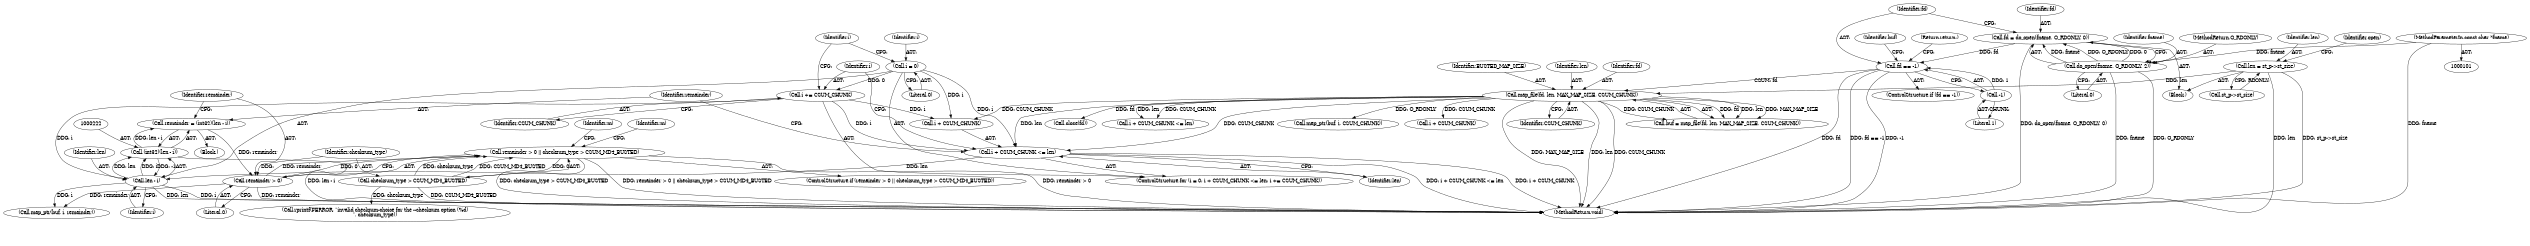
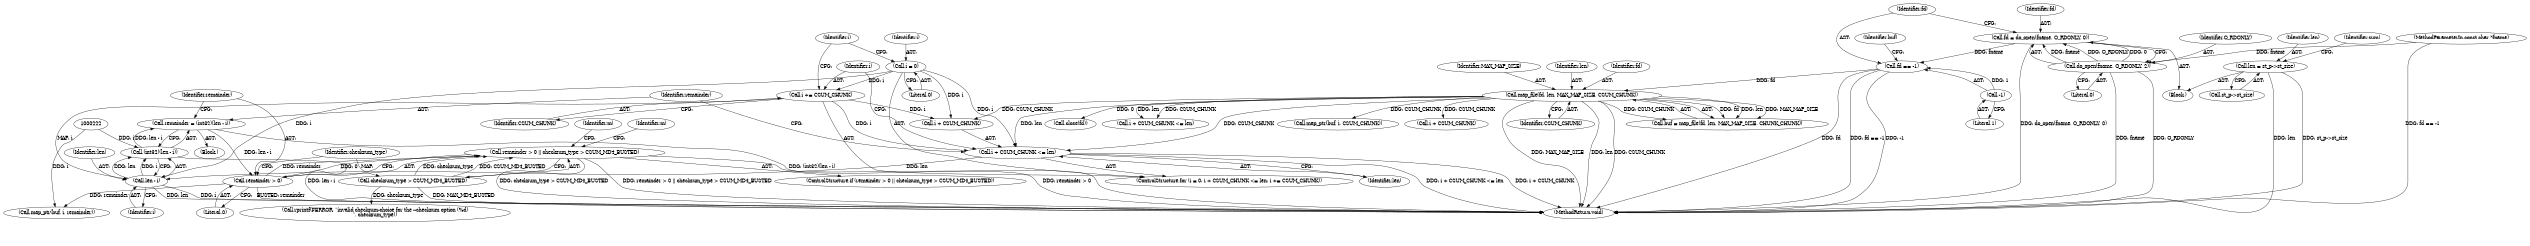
node "(Return,return;)": removed
node "(Identifier,fname)": removed
node "(MethodReturn,O_RDONLY)": label "(MethodReturn,O_RDONLY)" -> "(Identifier,O_RDONLY)"
node "(Identifier,open)": label "(Identifier,open)" -> "(Identifier,sum)"
edge "(Call,fd = do_open(fname, O_RDONLY, 0))" -> "(Call,fd == -1)": label "DDG: fd" -> "DDG: fname"
node "(Identifier,BUSTED_MAP_SIZE)": label "(Identifier,BUSTED_MAP_SIZE)" -> "(Identifier,MAX_MAP_SIZE)"
node "1000101": removed
edge "(Call,i = 0)" -> "(Call,i += CSUM_CHUNK)": label "DDG: 0" -> "DDG: i"
edge "(Call,fd == -1)" -> "(Call,map_file(fd, len, MAX_MAP_SIZE, CSUM_CHUNK))": label "CSUM: fd" -> "DDG: fd"
edge "(Call,st_p->st_size)" -> "(Call,len = st_p->st_size)": label "RDONLY: " -> "AST: "
edge "(Call,fd == -1)" -> "(Call,-1)": removed, label "CFG:"
edge "(Call,len = st_p->st_size)" -> "(Call,map_file(fd, len, MAX_MAP_SIZE, CSUM_CHUNK))": removed, label "DDG: len"
node "(ControlStructure,if (fd == -1))": removed
edge "(Call,map_file(fd, len, MAX_MAP_SIZE, CSUM_CHUNK))" -> "(Call,close(fd))": label "DDG: fd" -> "DDG: 0"
edge "(Call,map_file(fd, len, MAX_MAP_SIZE, CSUM_CHUNK))" -> "(Call,map_ptr(buf, i, CSUM_CHUNK))": label "DDG: O_RDONLY" -> "DDG: CSUM_CHUNK"
edge "(Call,-1)" -> "(Literal,1)": label "CHUNK: " -> "CFG: "
edge "(Call,i = 0)" -> "(Call,len - i)": label "AST: " -> "DDG: i"
node "(Call,buf = map_file(fd, len, MAX_MAP_SIZE, CSUM_CHUNK))": label "(Call,buf = map_file(fd, len, MAX_MAP_SIZE, CSUM_CHUNK))" -> "(Call,buf = map_file(fd, len, MAX_MAP_SIZE, CHUNK_CHUNK))"
edge "(MethodParameterIn,const char *fname)" -> "(MethodReturn,void)": label "DDG: fname" -> "DDG: fd == -1"
edge "(Call,i += CSUM_CHUNK)" -> "(Call,len - i)": label "DDG: i" -> "MAP: i"
edge "1000222" -> "(Call,(int32)(len - i))": label "AST: " -> "DDG: i"
edge "(Call,remainder = (int32)(len - i))" -> "(Call,(int32)(len - i))": label "AST: " -> "CFG: "
edge "(Call,remainder = (int32)(len - i))" -> "(Call,remainder > 0)": label "DDG: remainder" -> "DDG: len - i"
edge "(Call,remainder = (int32)(len - i))" -> "(MethodReturn,void)": added, label "DDG: (int32)(len - i)"
edge "(Call,(int32)(len - i))" -> "(Call,len - i)": label "DDG: -1" -> "CFG: "
edge "(Identifier,checksum_type)" -> "(Call,remainder > 0)": label "DDG: " -> "CFG: "
edge "(Identifier,checksum_type)" -> "(Call,checksum_type > CSUM_MD4_BUSTED)": label "AST: " -> "MAP: "
edge "(Call,remainder > 0 || checksum_type > CSUM_MD4_BUSTED)" -> "(Call,checksum_type > CSUM_MD4_BUSTED)": label "DDG: 0" -> "CFG: "
edge "(Call,len - i)" -> "(Call,map_ptr(buf, i, remainder))": now "1000222" -> "(Call,map_ptr(buf, i, remainder))"
edge "(Call,remainder > 0)" -> "(MethodReturn,void)": label "DDG: remainder" -> "BUSTED: remainder"
edge "(Call,checksum_type > CSUM_MD4_BUSTED)" -> "(MethodReturn,void)": label "DDG: CSUM_MD4_BUSTED" -> "DDG: MAX_MD4_BUSTED"
